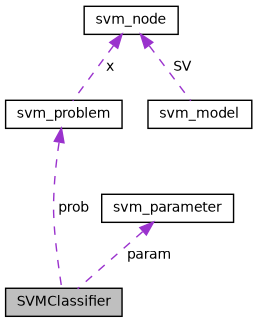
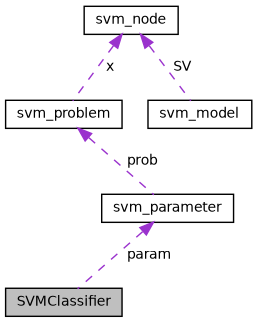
edge "SVMClassifier" -> "svm_problem": now "svm_parameter" -> "svm_problem"
